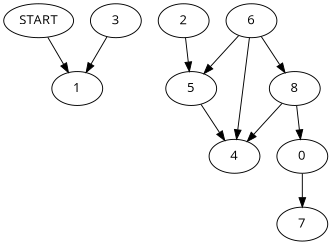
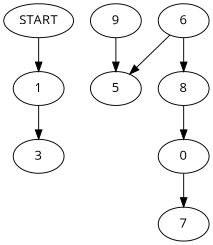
node "2": label "2" -> "9"
edge "3" -> "1": reversed
node "4": removed
